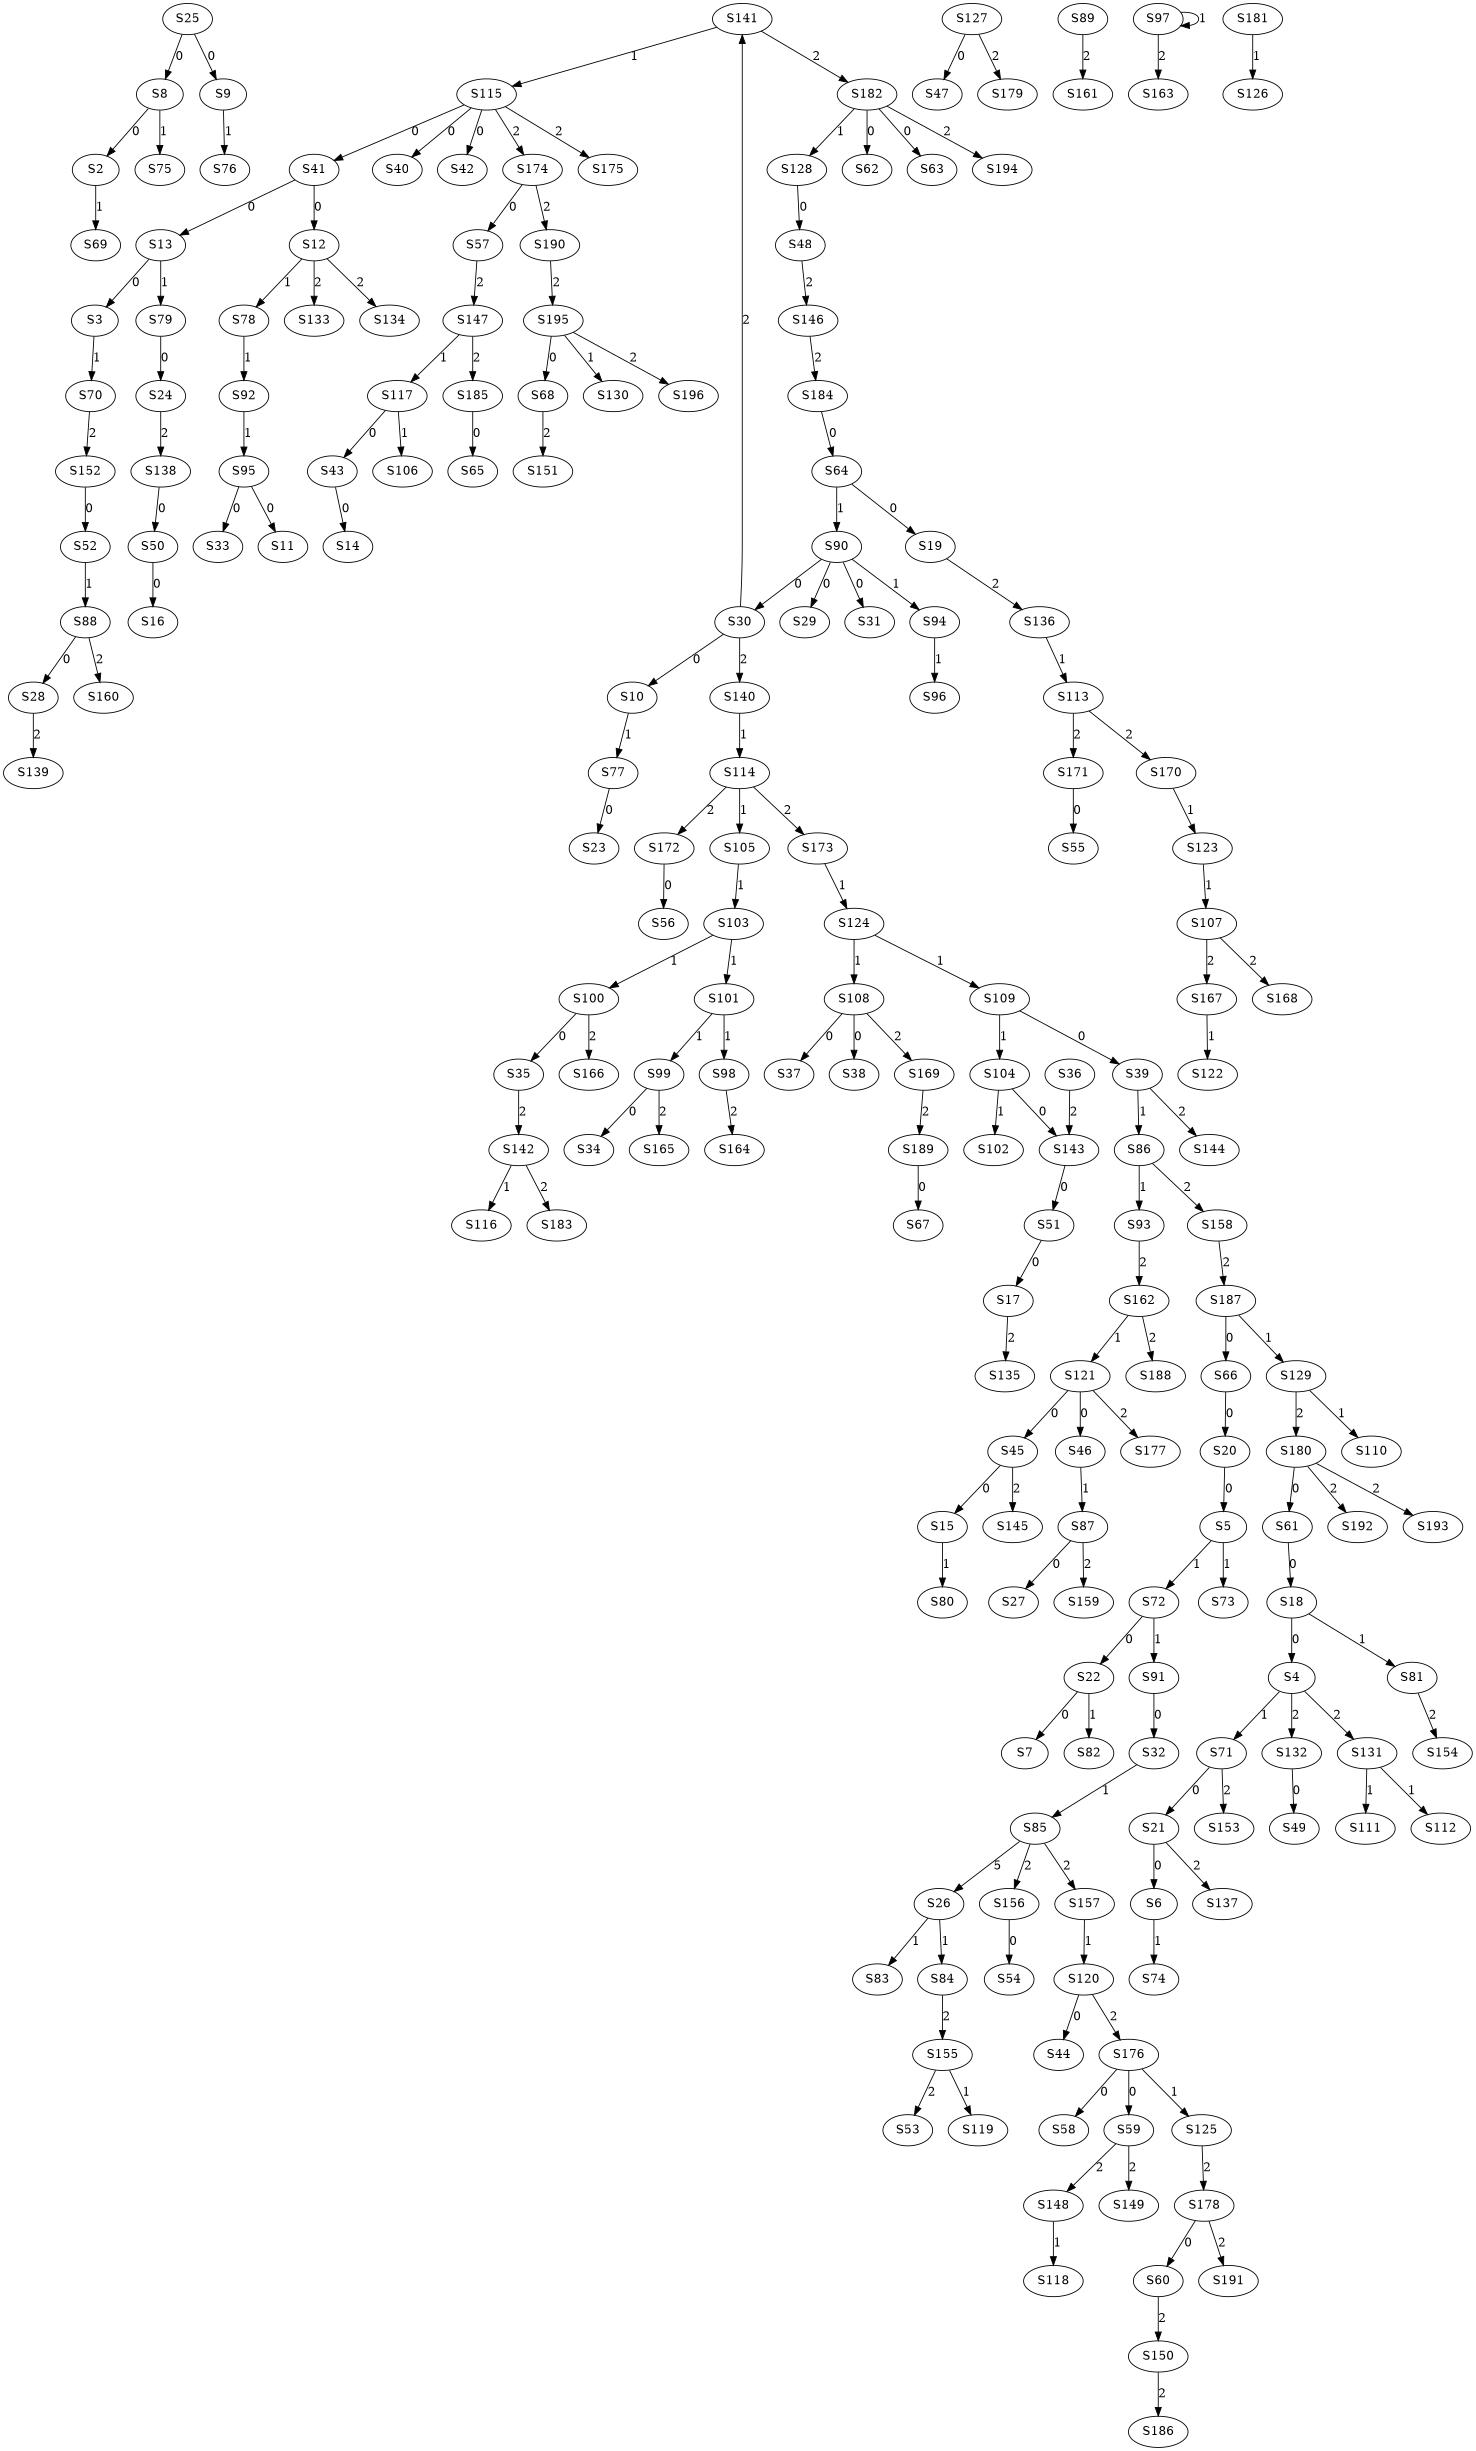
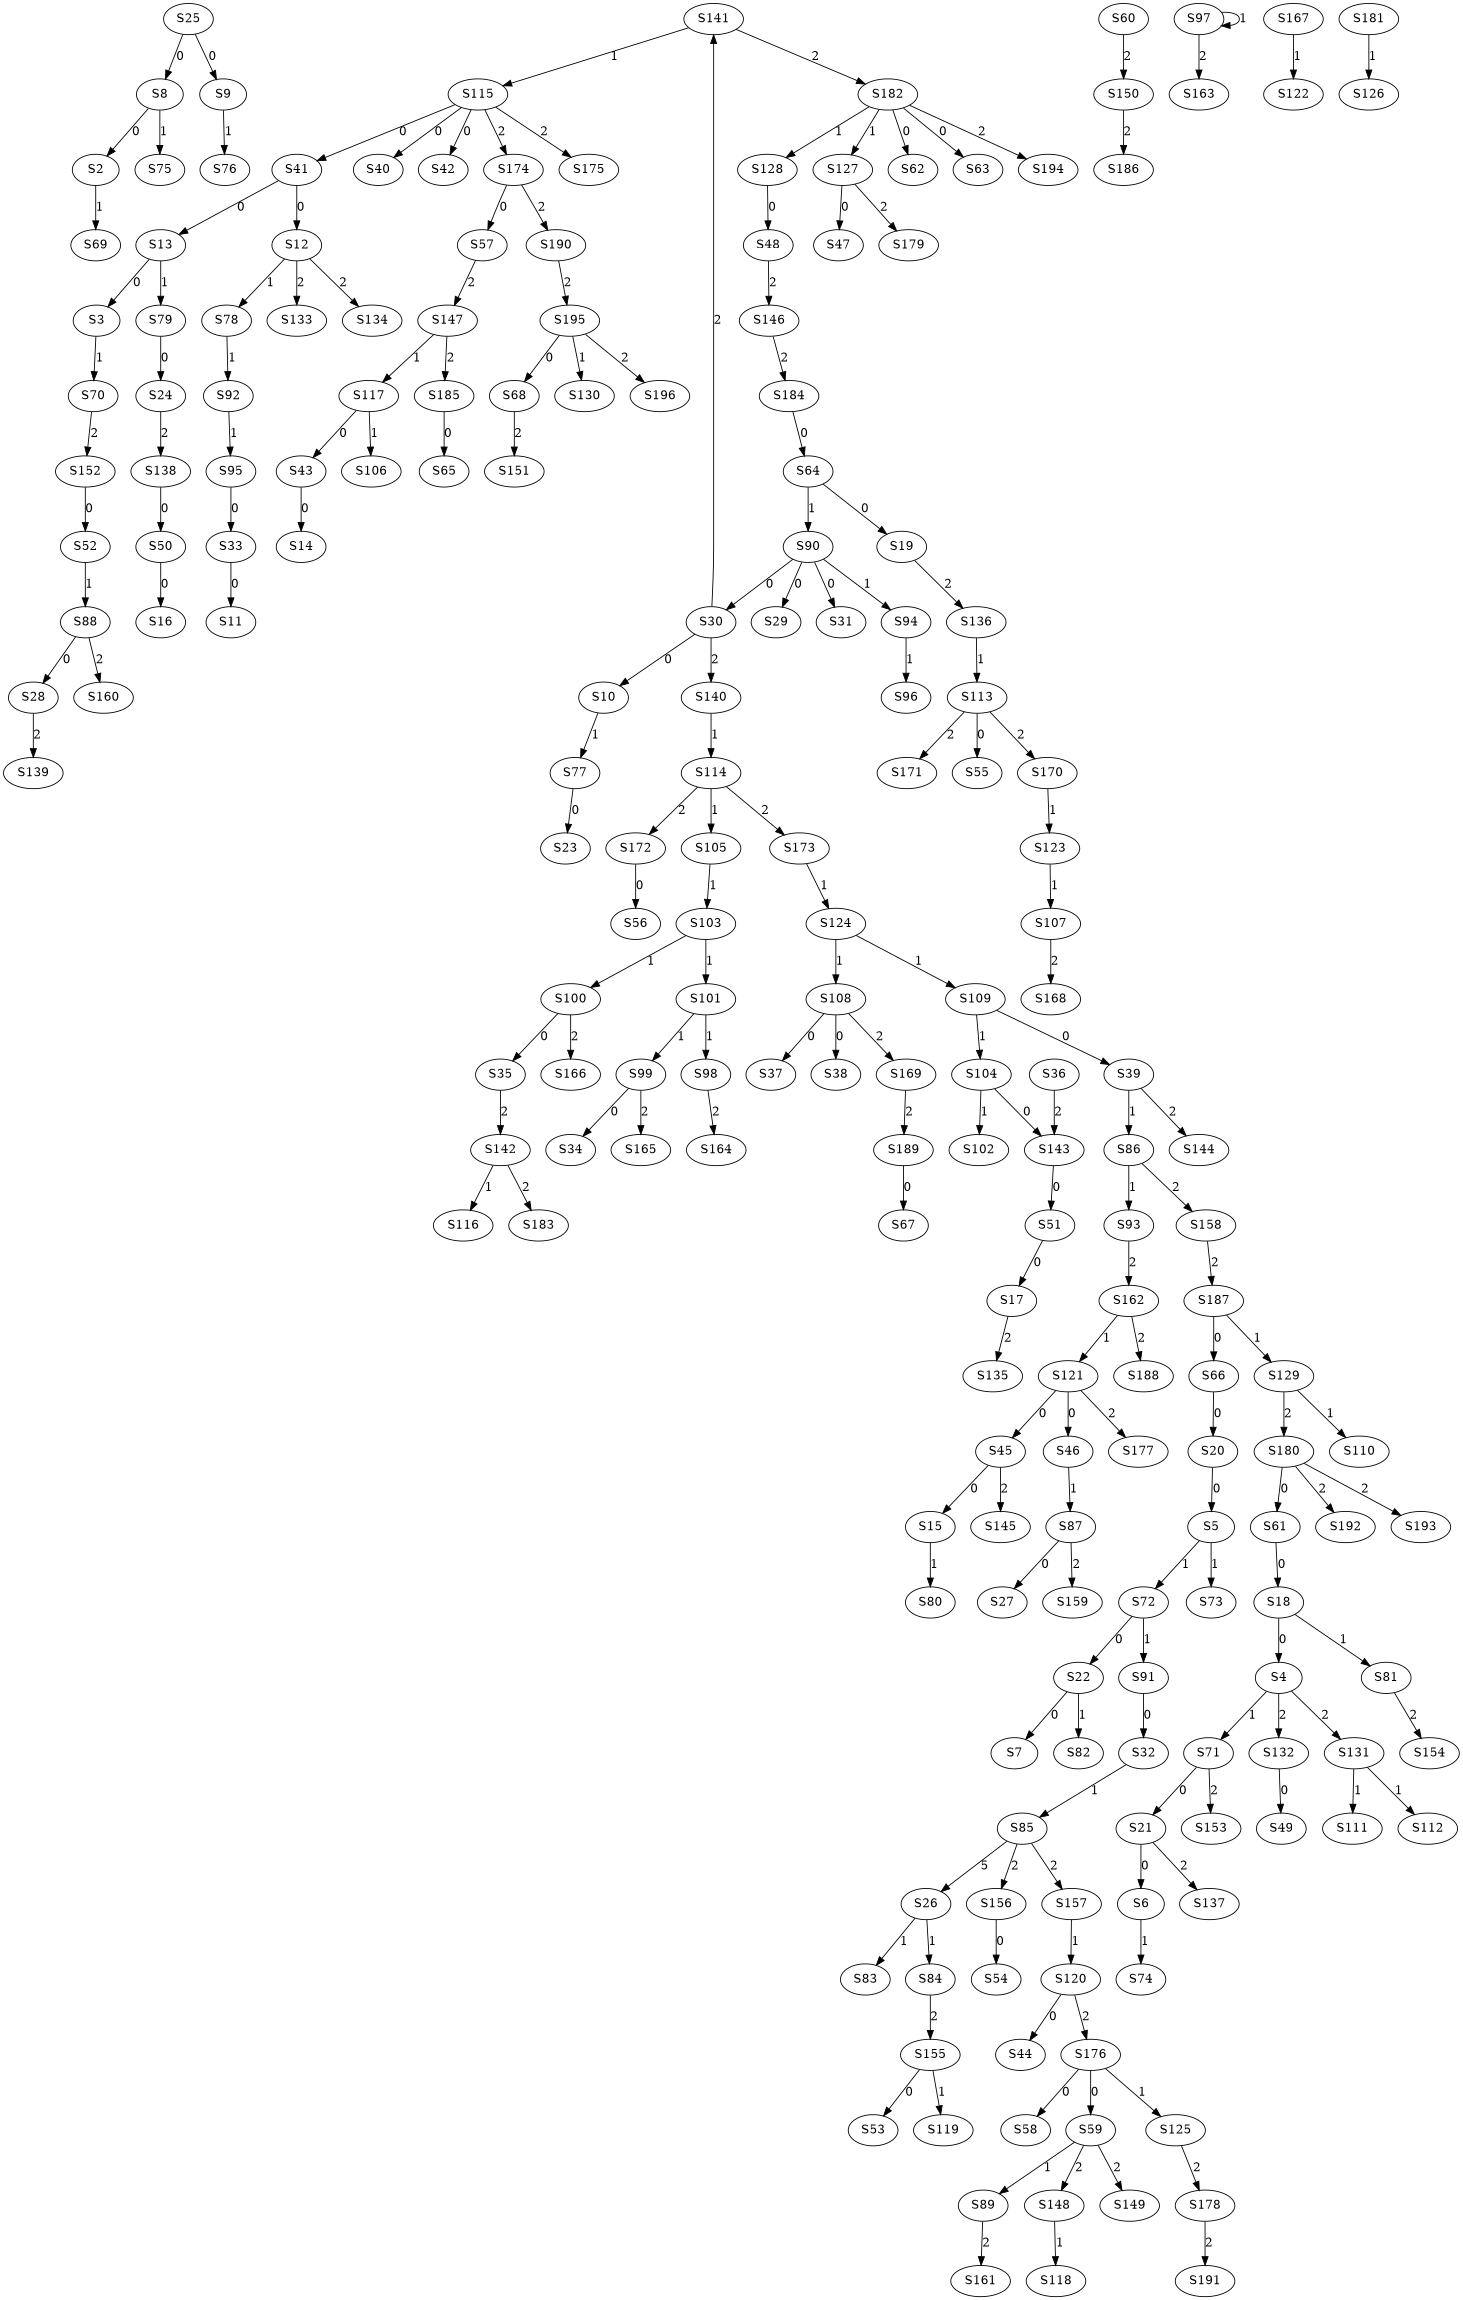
edge "S182" -> "S127": added, label "1"
edge "S95" -> "S11": now "S33" -> "S11"
edge "S171" -> "S55": now "S113" -> "S55"
edge "S107" -> "S167": removed, label "2"
edge "S155" -> "S53": label "2" -> "0"
edge "S59" -> "S89": added, label "1"
edge "S178" -> "S60": removed, label "0"
